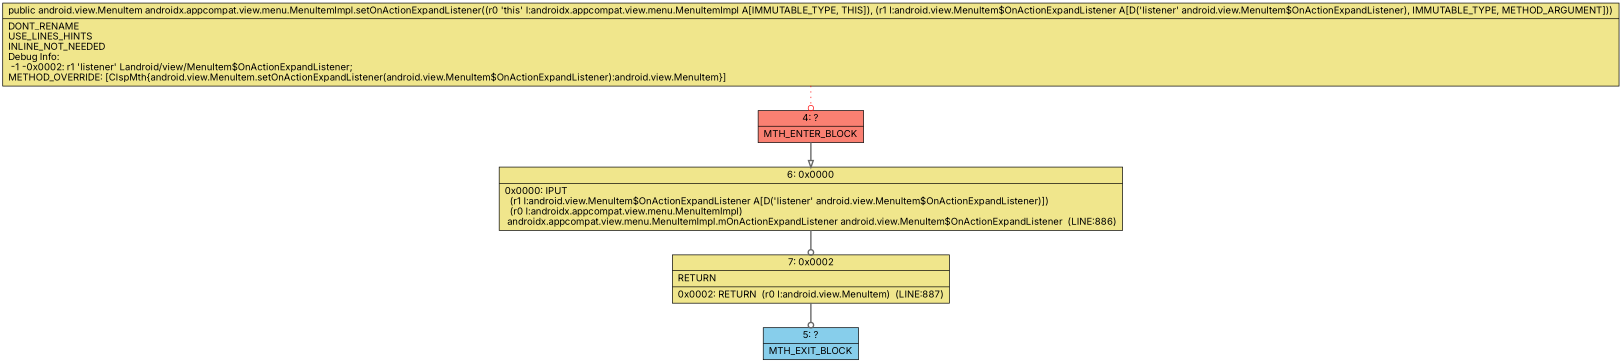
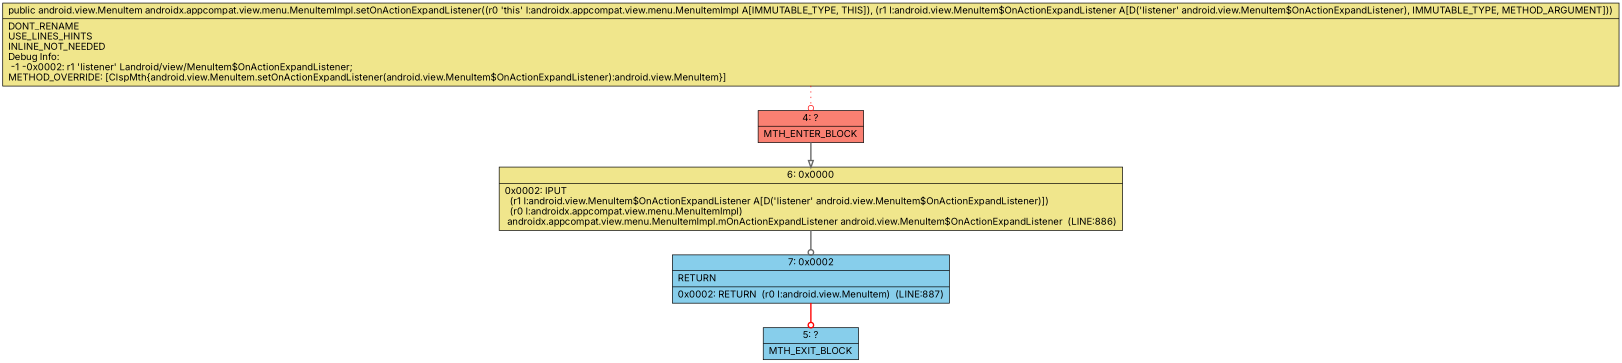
node "6: 0x0000": text "0x0000: IPUT" -> "0x0002: IPUT"
node "7: 0x0002": fillcolor khaki -> skyblue
edge "7: 0x0002" -> "5: ?": color gray40 -> red
